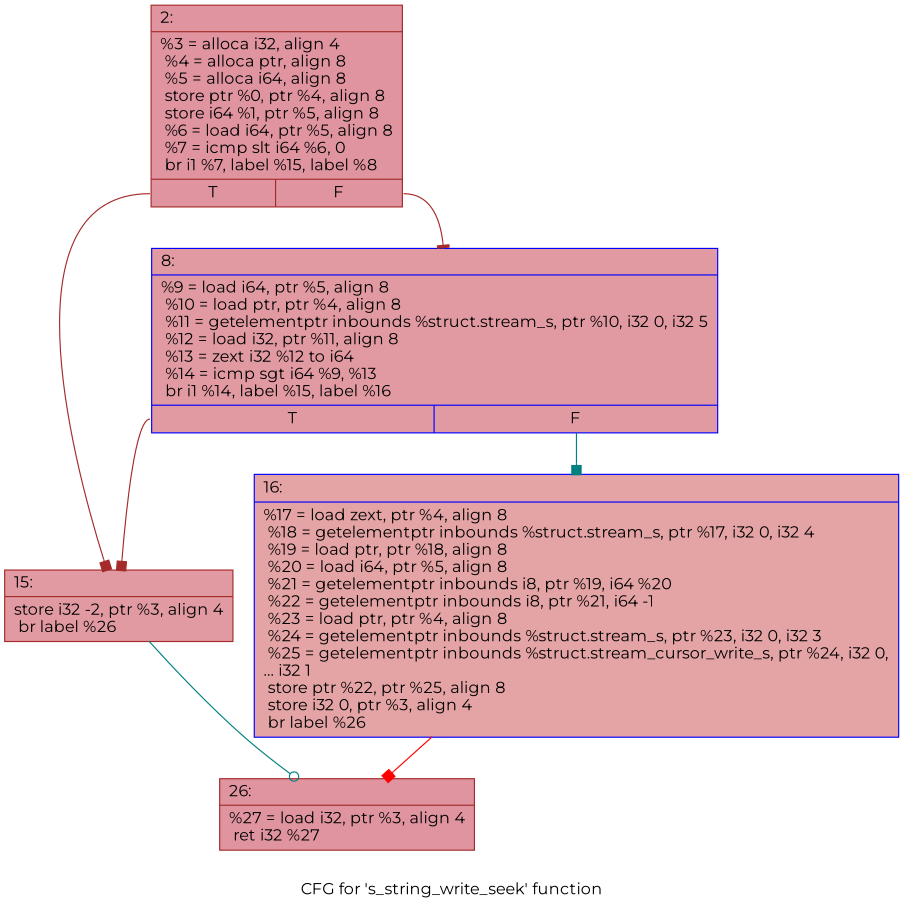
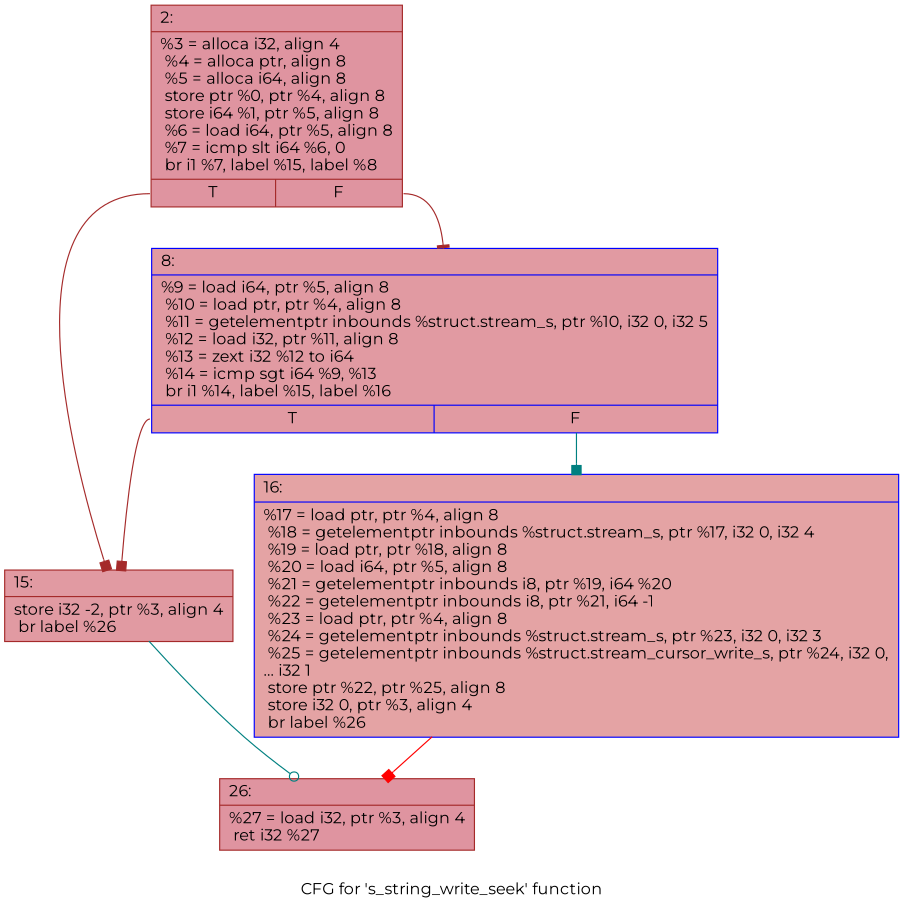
node "16:": text "%17 = load zext, ptr %4, align 8" -> "%17 = load ptr, ptr %4, align 8"
